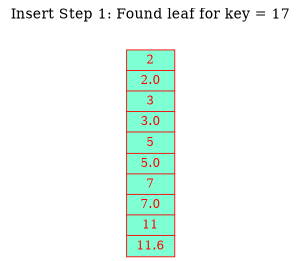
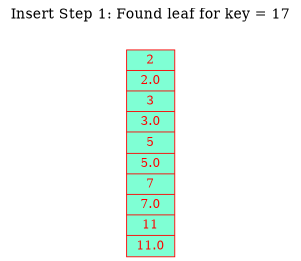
node "2": text "11.6" -> "11.0"
